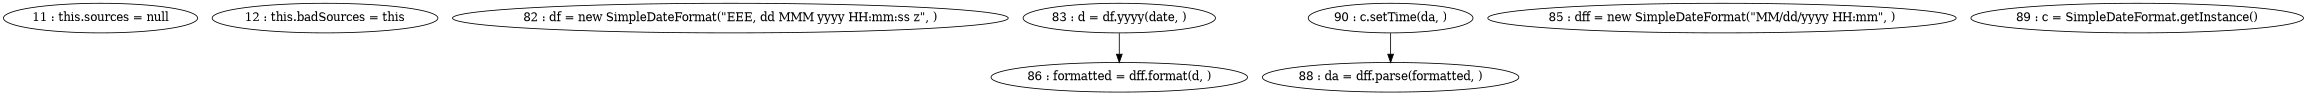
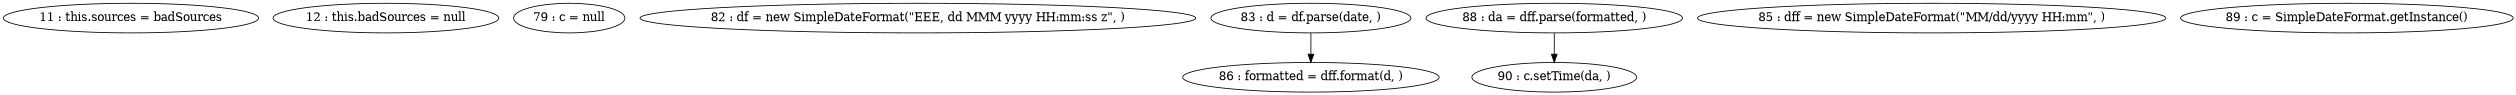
node "11 : this.sources = null": label "11 : this.sources = null" -> "11 : this.sources = badSources"
node "12 : this.badSources = this": label "12 : this.badSources = this" -> "12 : this.badSources = null"
node "79 : c = null": added
node "83 : d = df.yyyy(date, )": label "83 : d = df.yyyy(date, )" -> "83 : d = df.parse(date, )"
edge "90 : c.setTime(da, )" -> "88 : da = dff.parse(formatted, )": reversed
